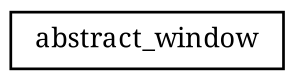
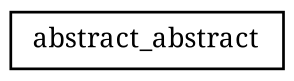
node "abstract_window": label "abstract_window" -> "abstract_abstract"
